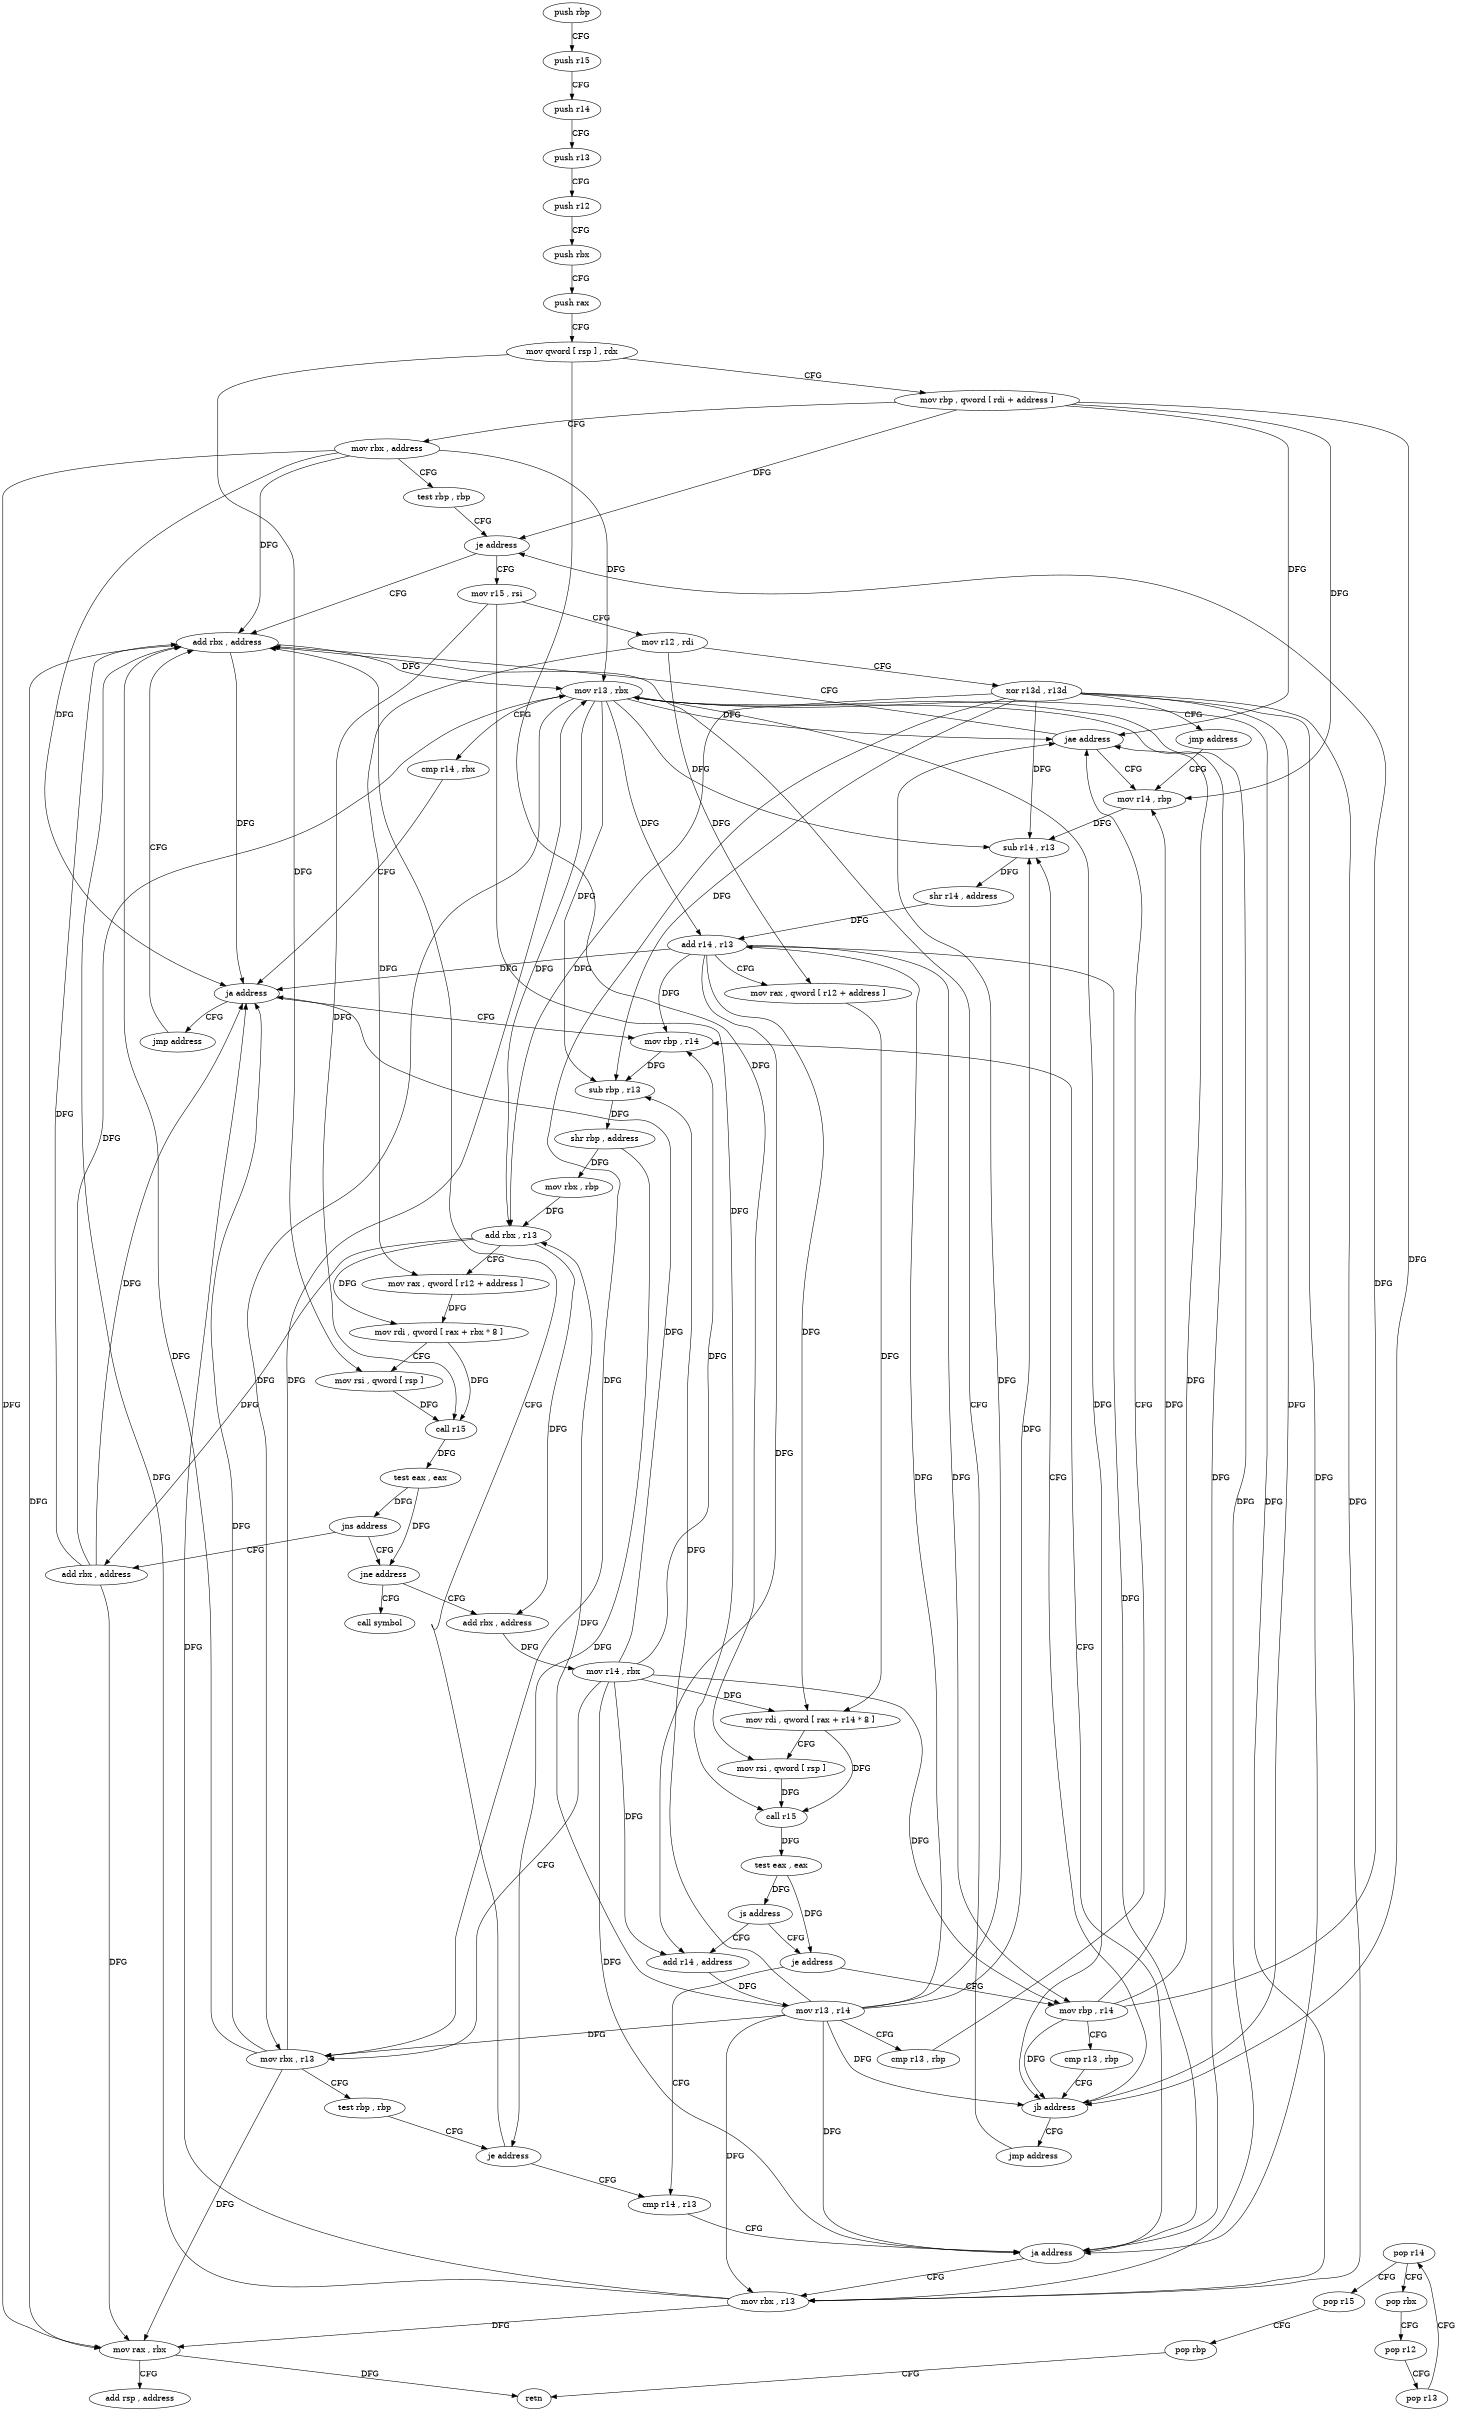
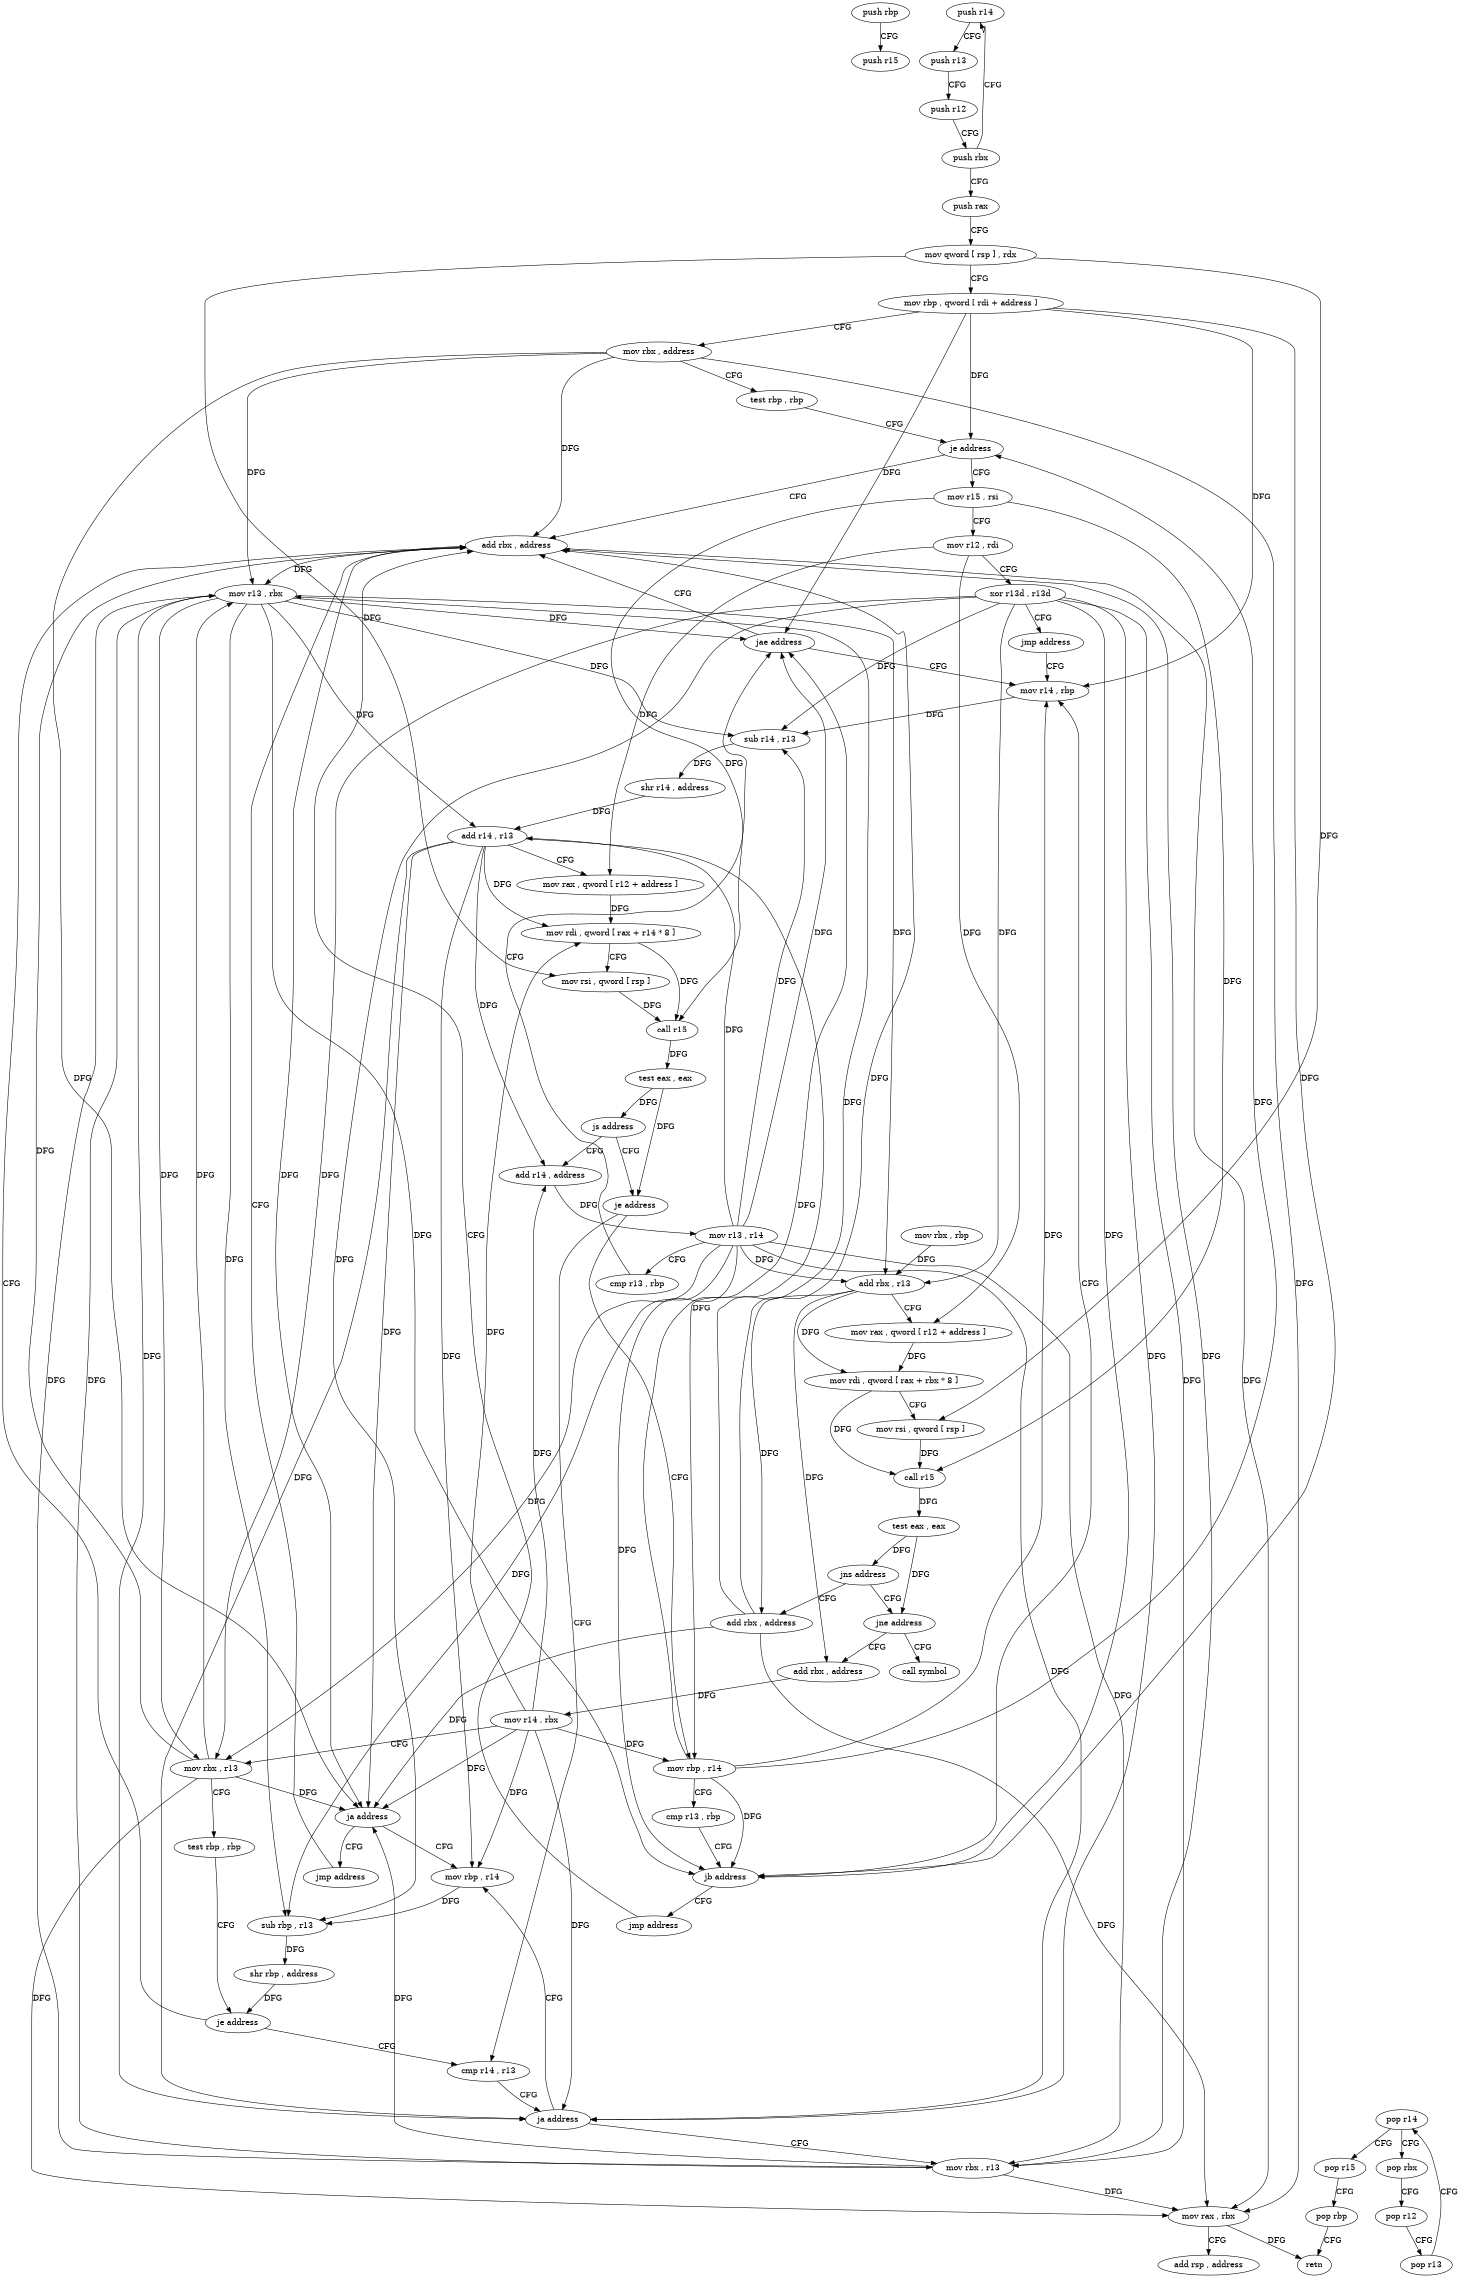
edge "push r15" -> "push r14": now "push rbx" -> "push r14"
node "cmp r14 , rbx": removed
edge "shr rbp , address" -> "mov rbx , rbp": removed, label "DFG"
edge "jb address" -> "sub r14 , r13": now "jb address" -> "mov r14 , rbp"
